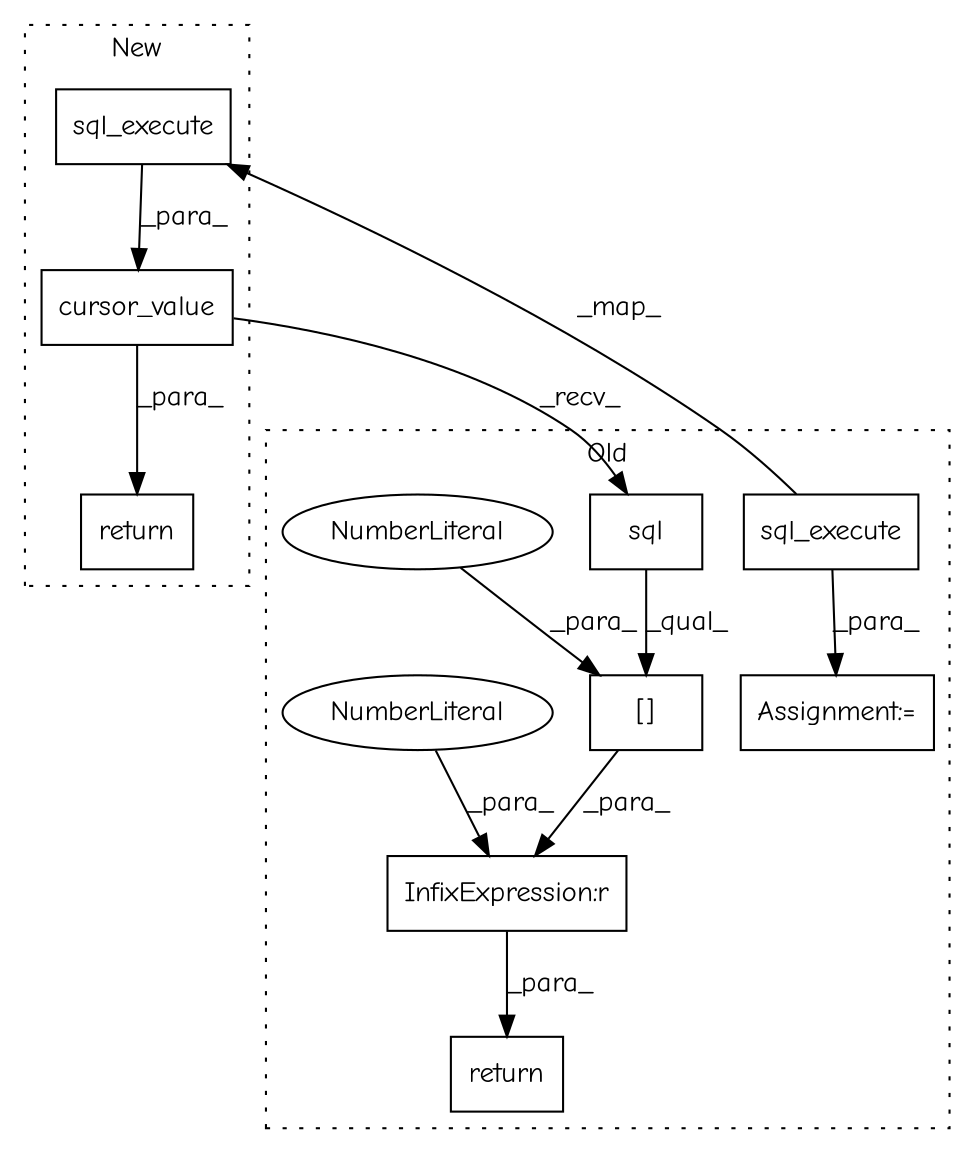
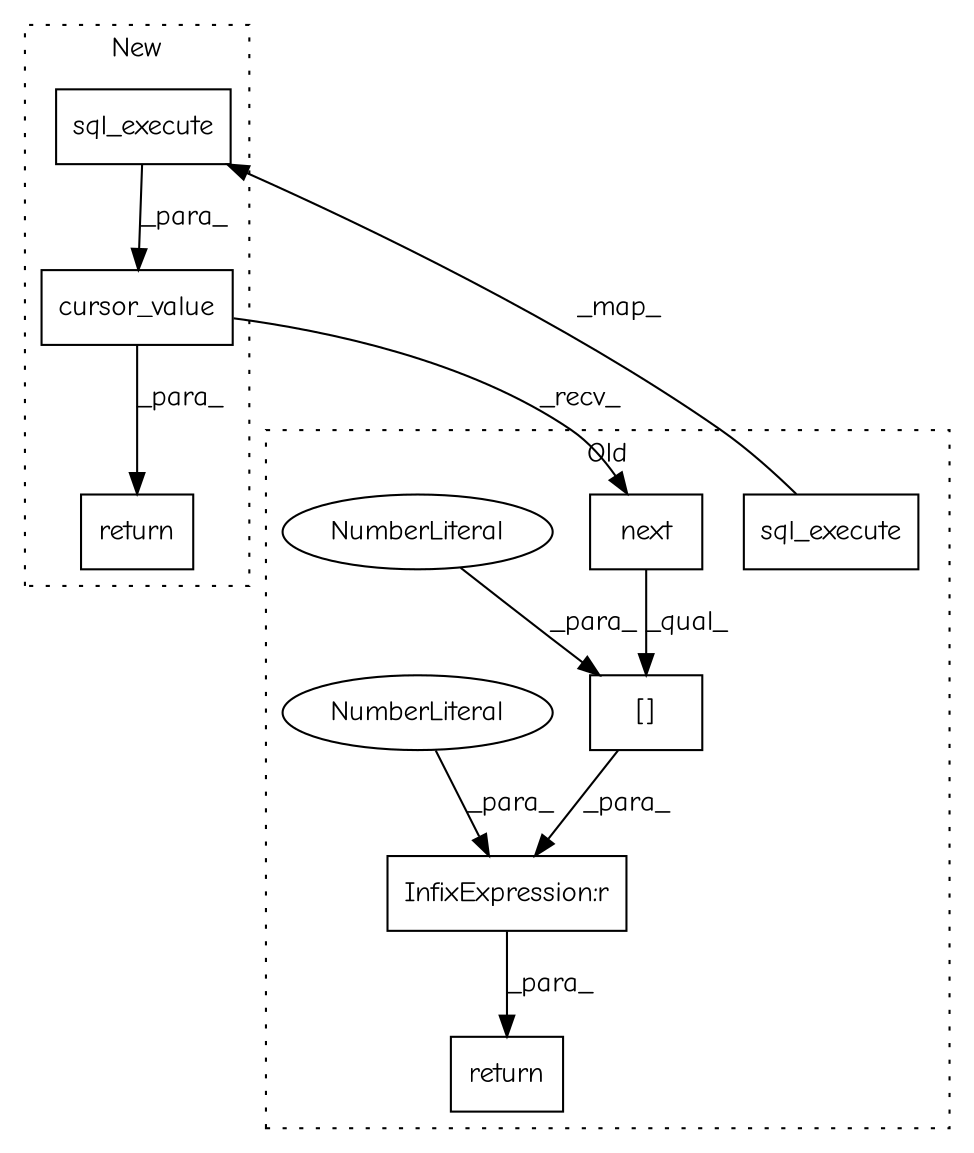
node "sql": label "sql" -> "next"
node "Assignment:=": removed
